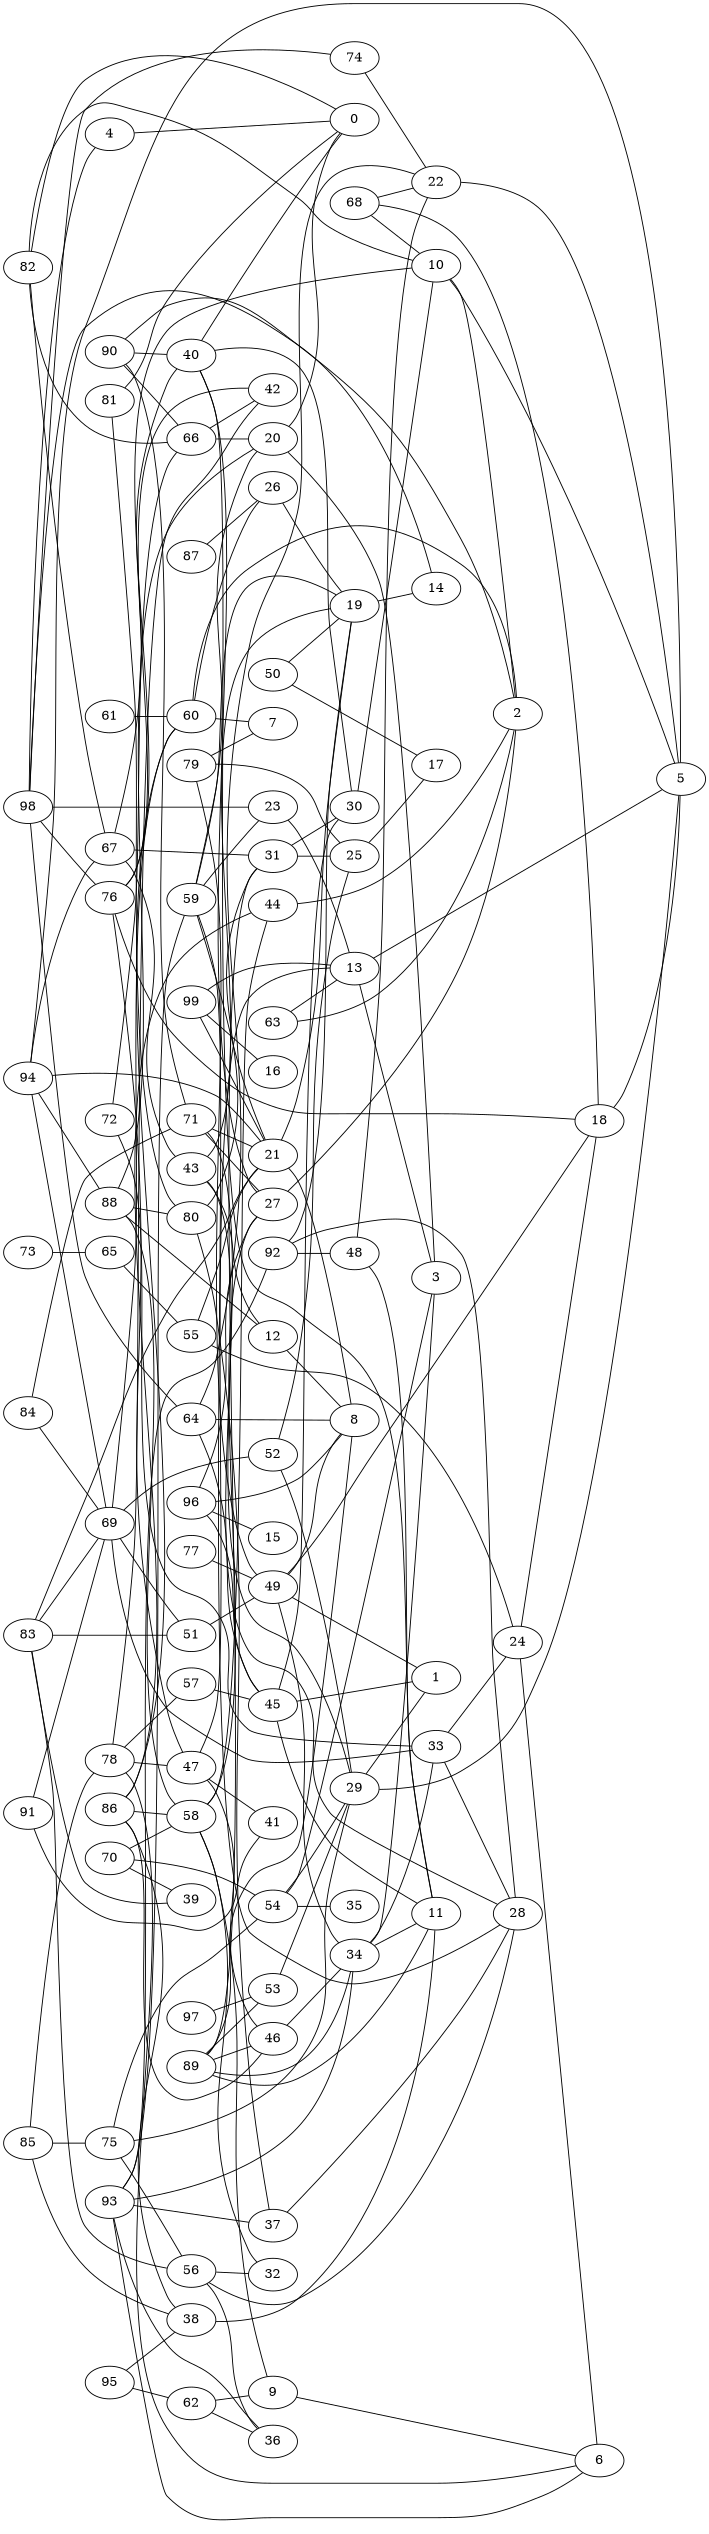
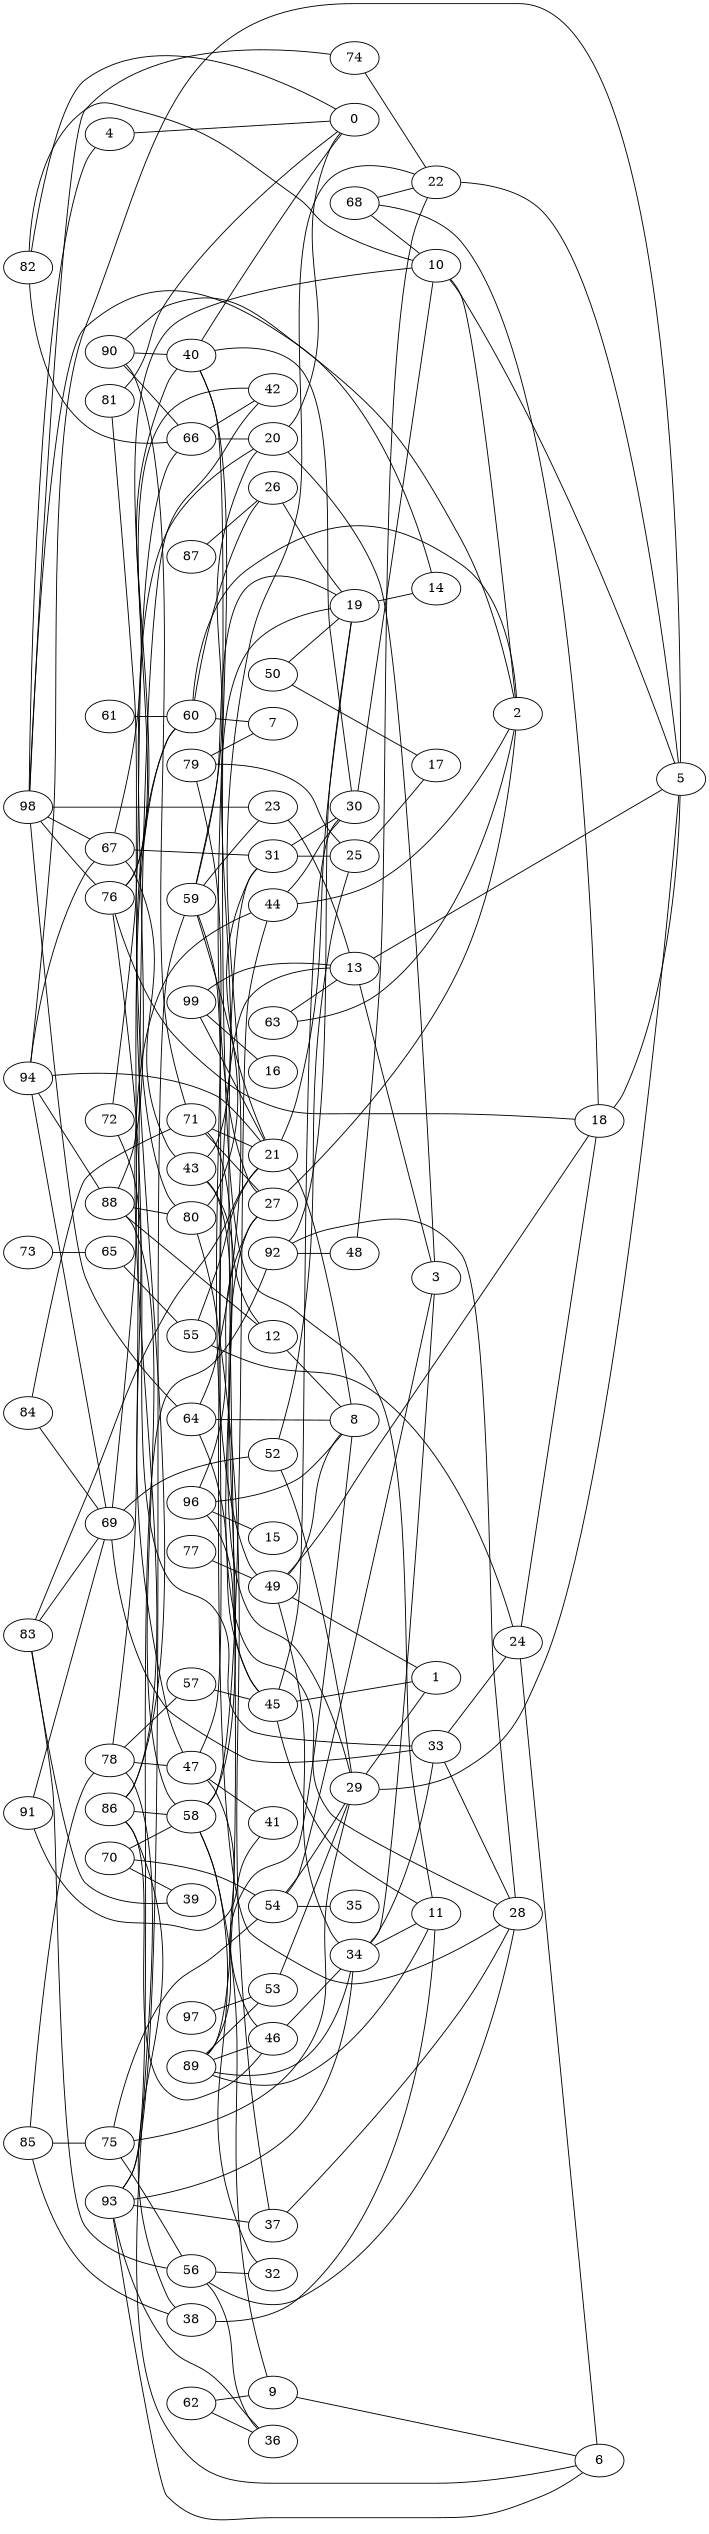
edge "82" -- "67": now "98" -- "67"
edge "30" -- "44": added
edge "48" -- "11": removed
node "51": removed
node "95": removed
